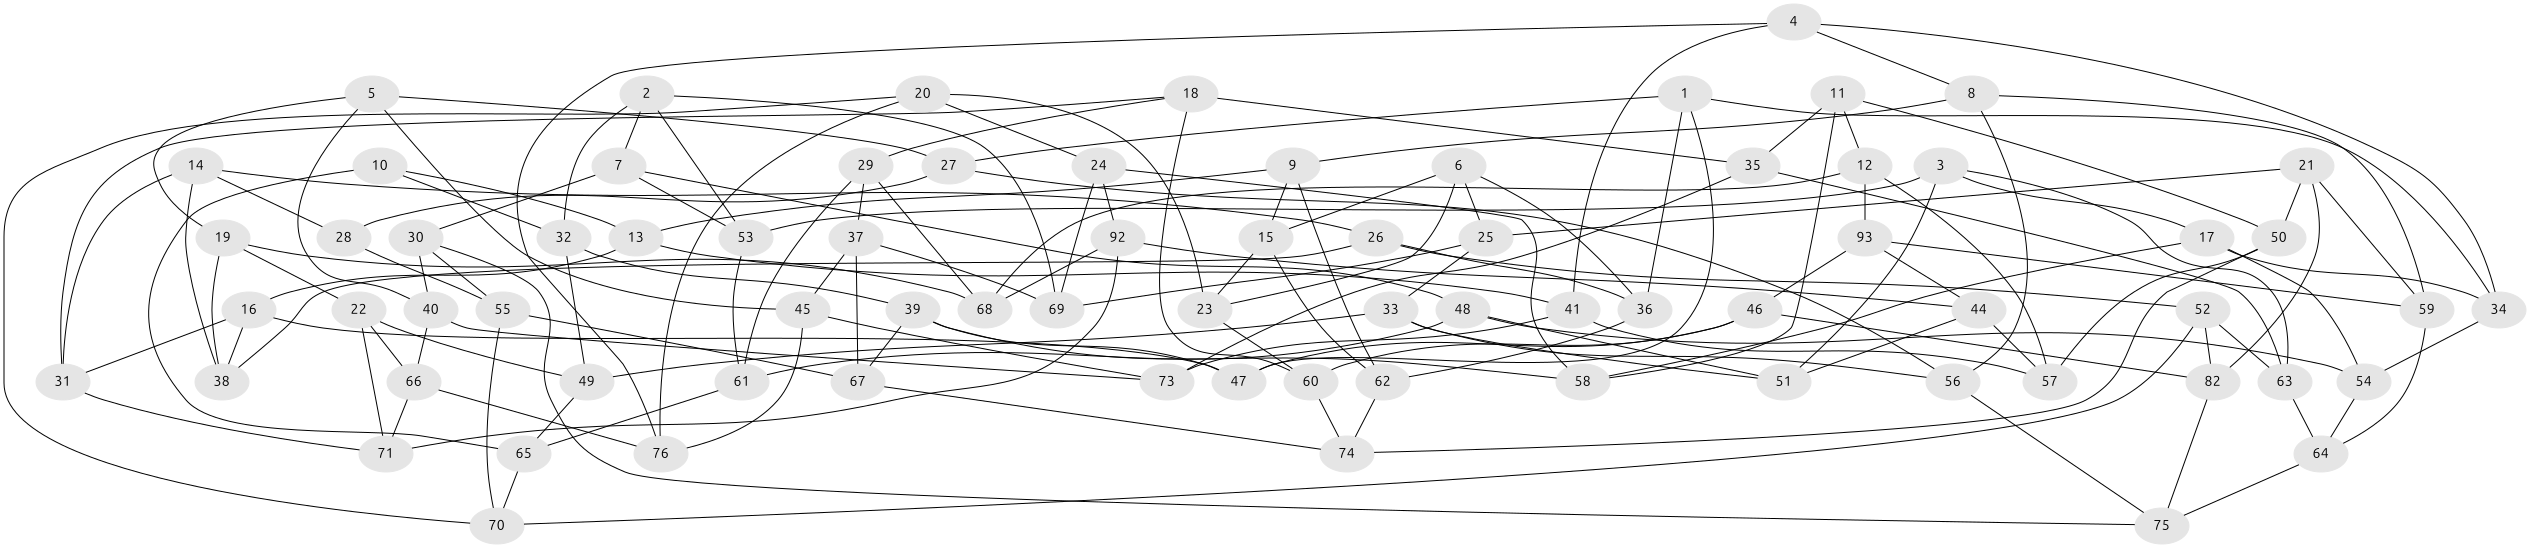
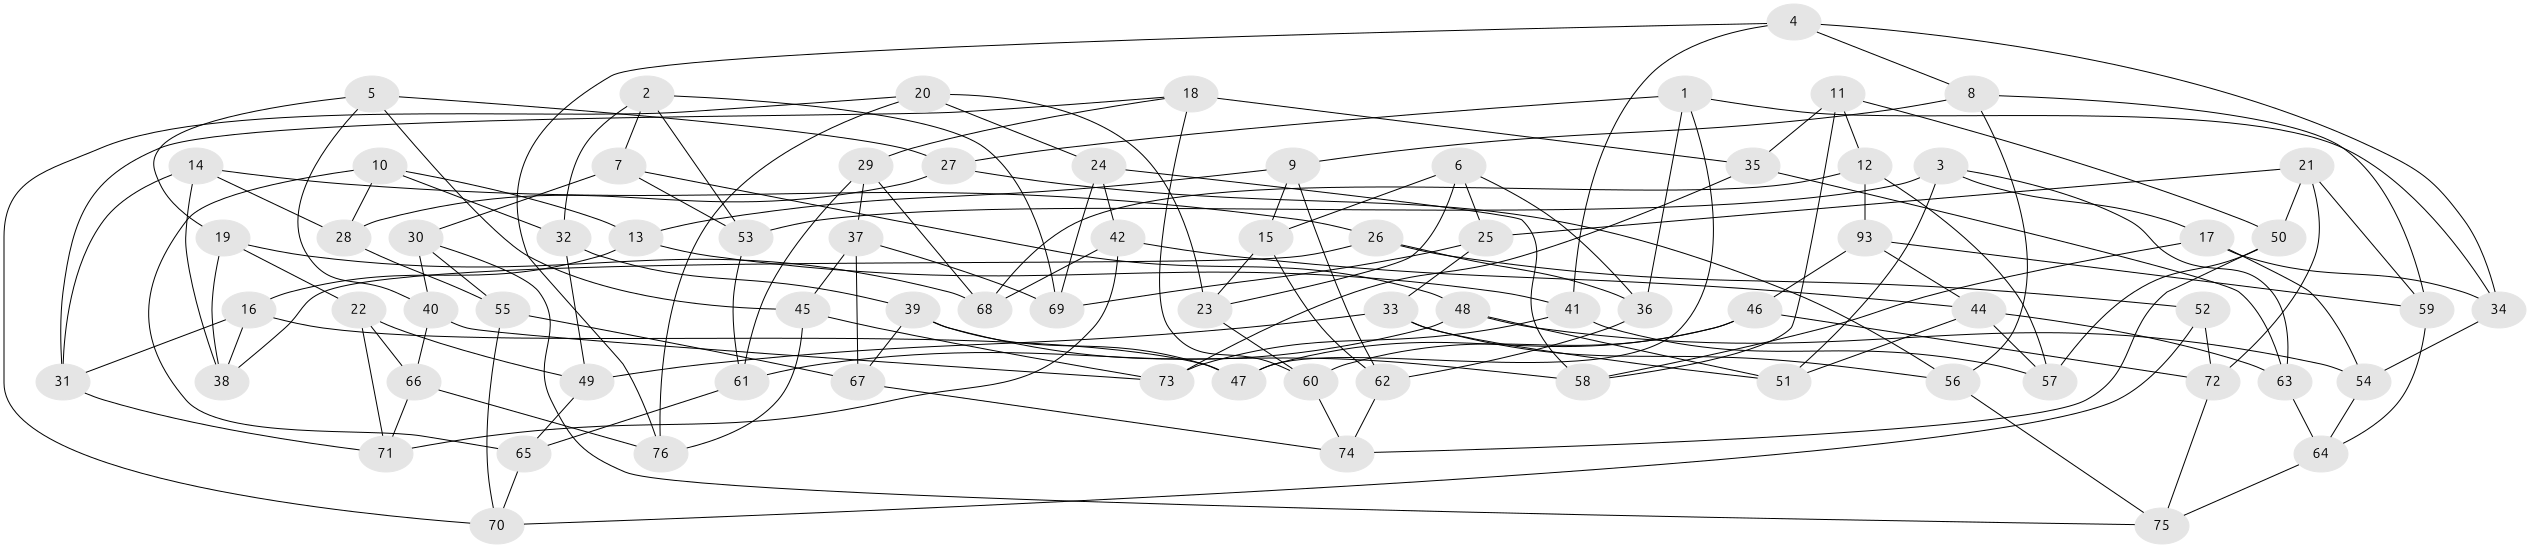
edge "10" -- "28": added
node "92": label "92" -> "42"
edge "52" -- "63": now "44" -- "63"
node "82": label "82" -> "72"
